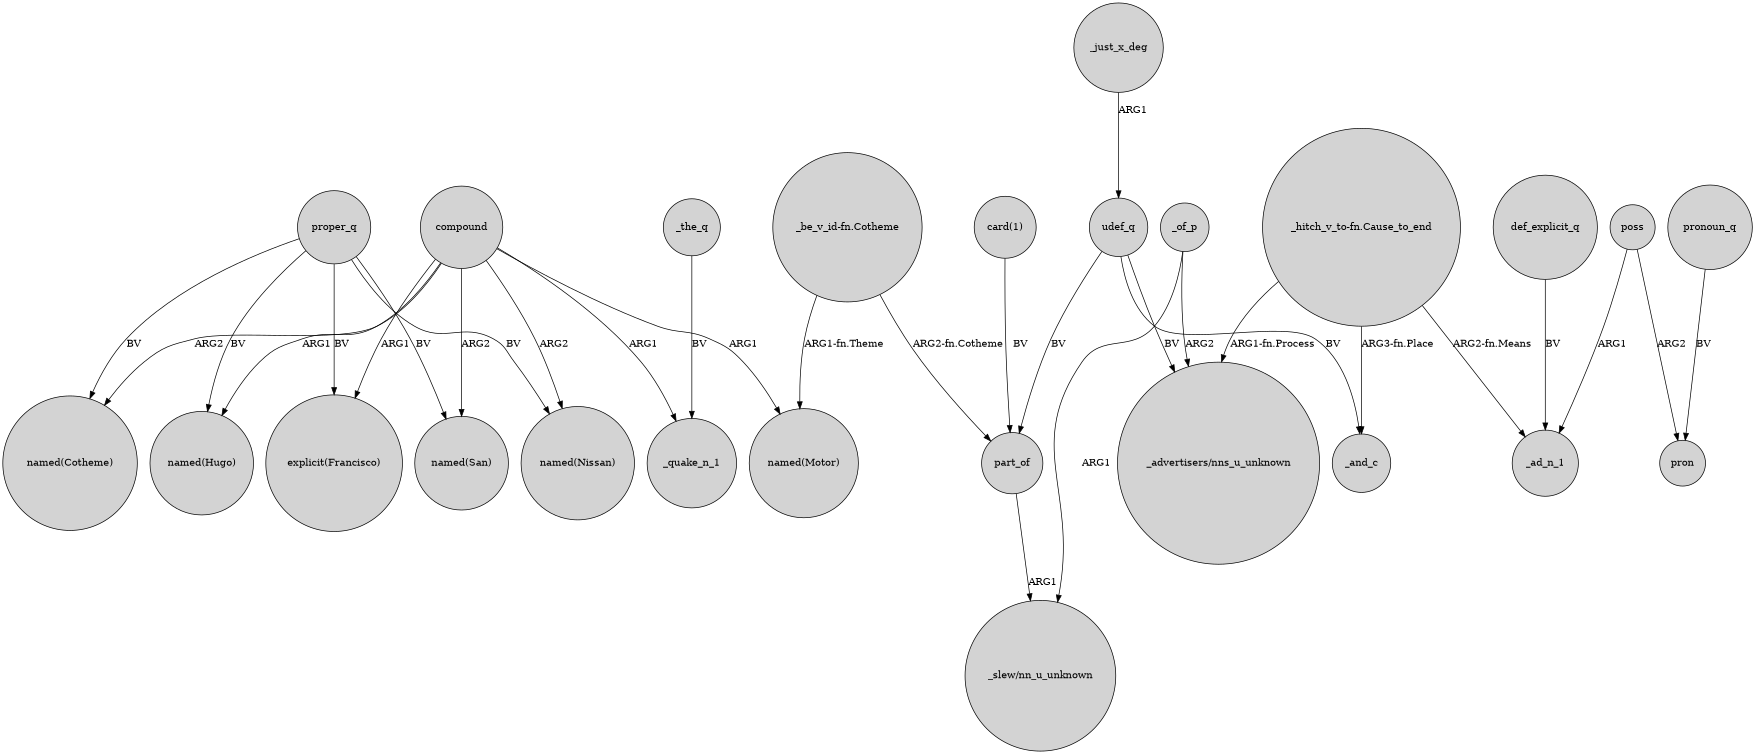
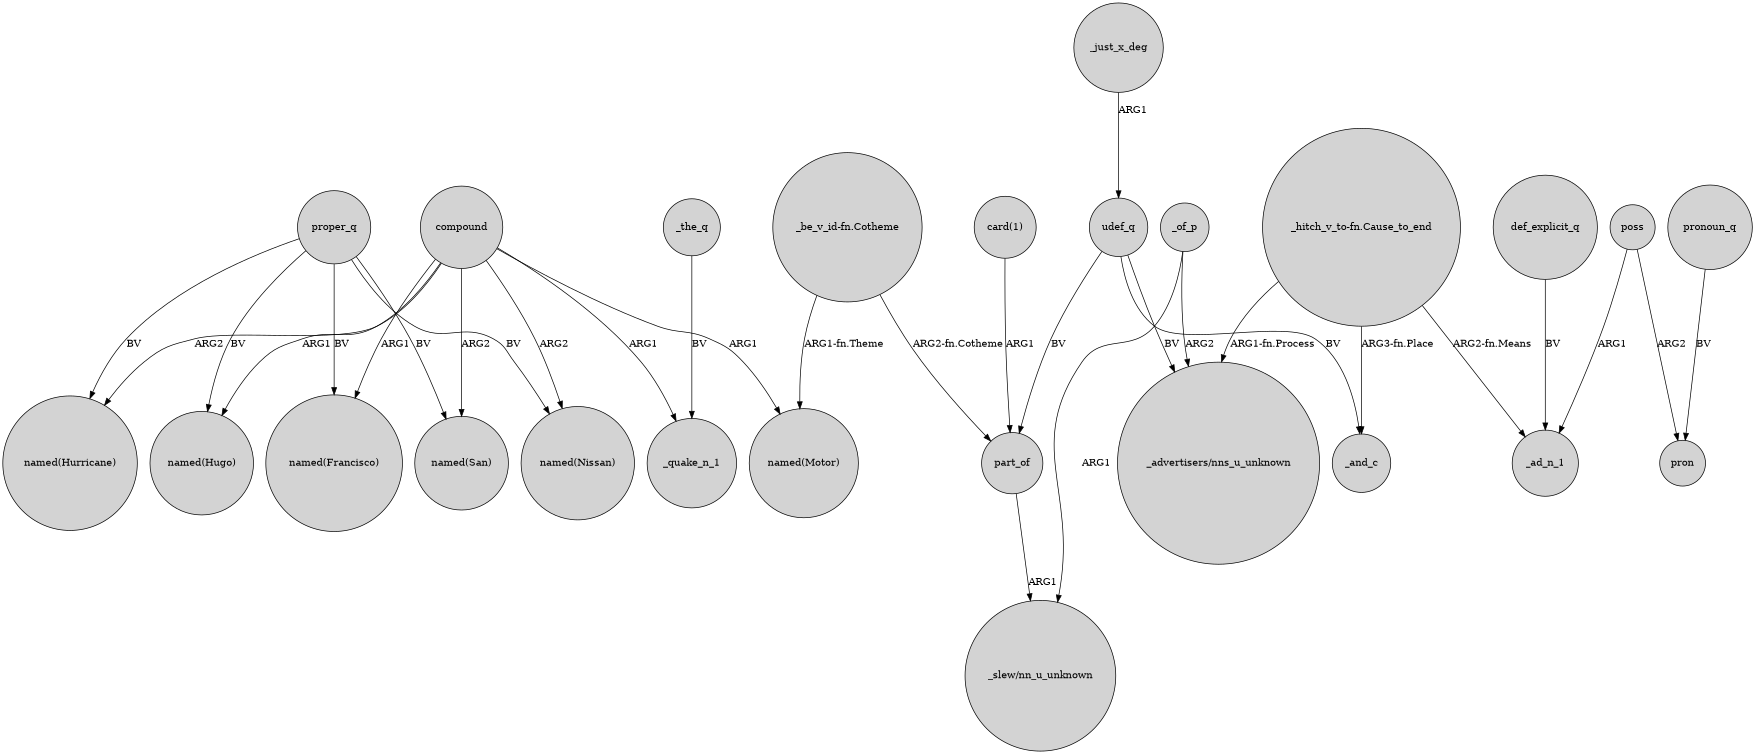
edge "card(1)" -> "part_of": label "BV" -> "ARG1"
node "named(Cotheme)": label "named(Cotheme)" -> "named(Hurricane)"
node "explicit(Francisco)": label "explicit(Francisco)" -> "named(Francisco)"
